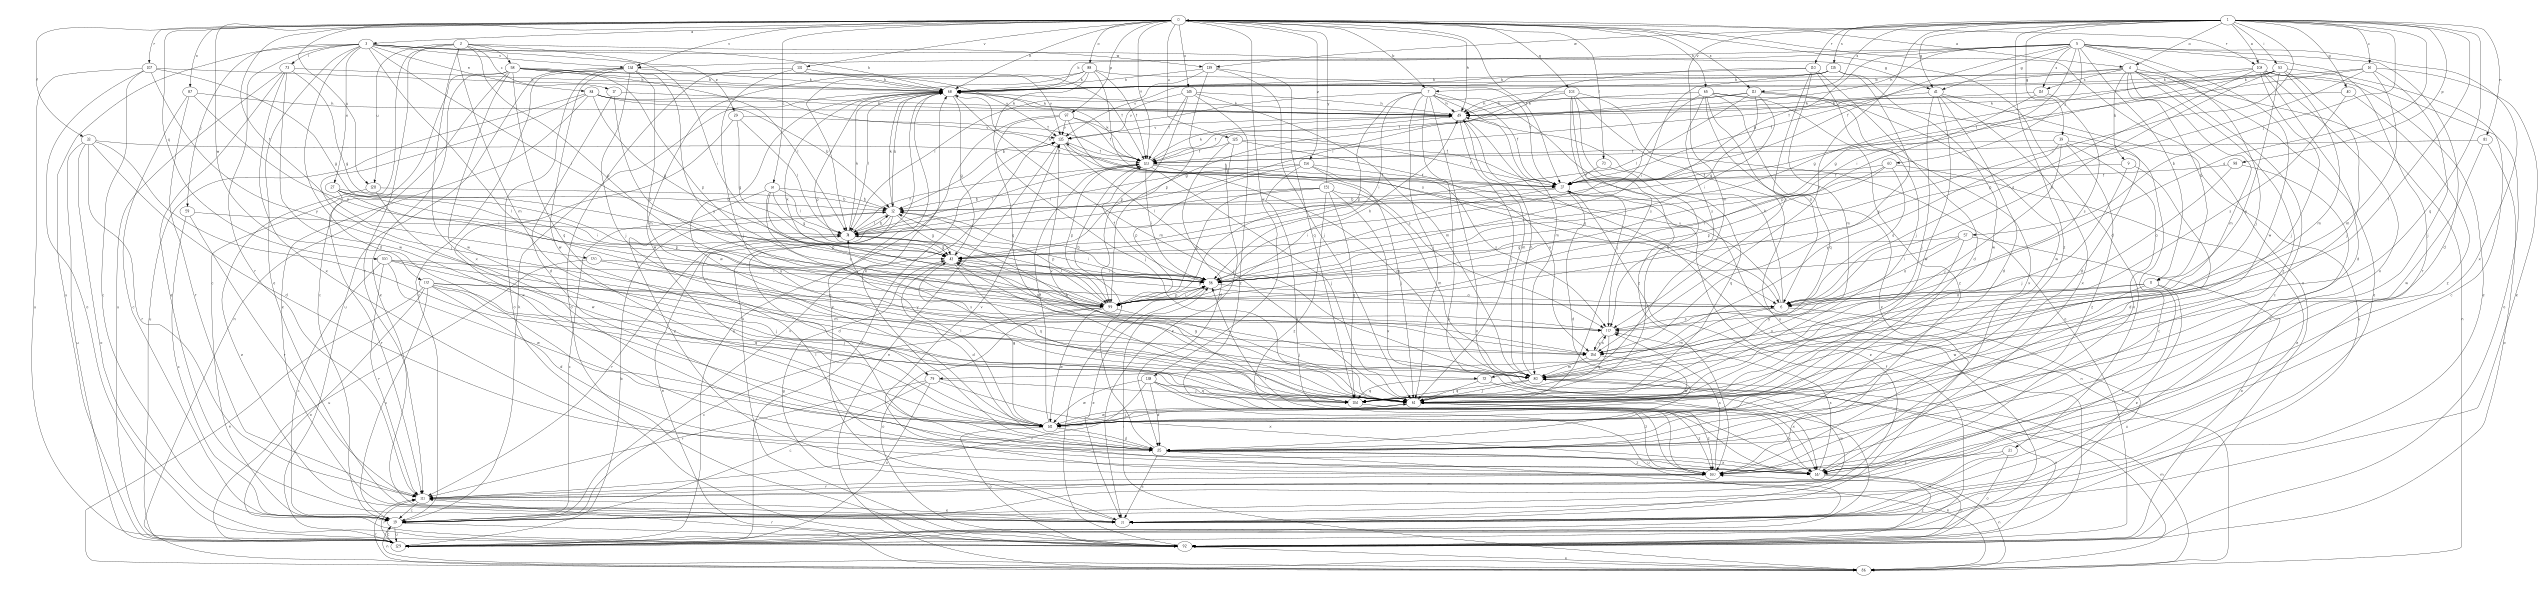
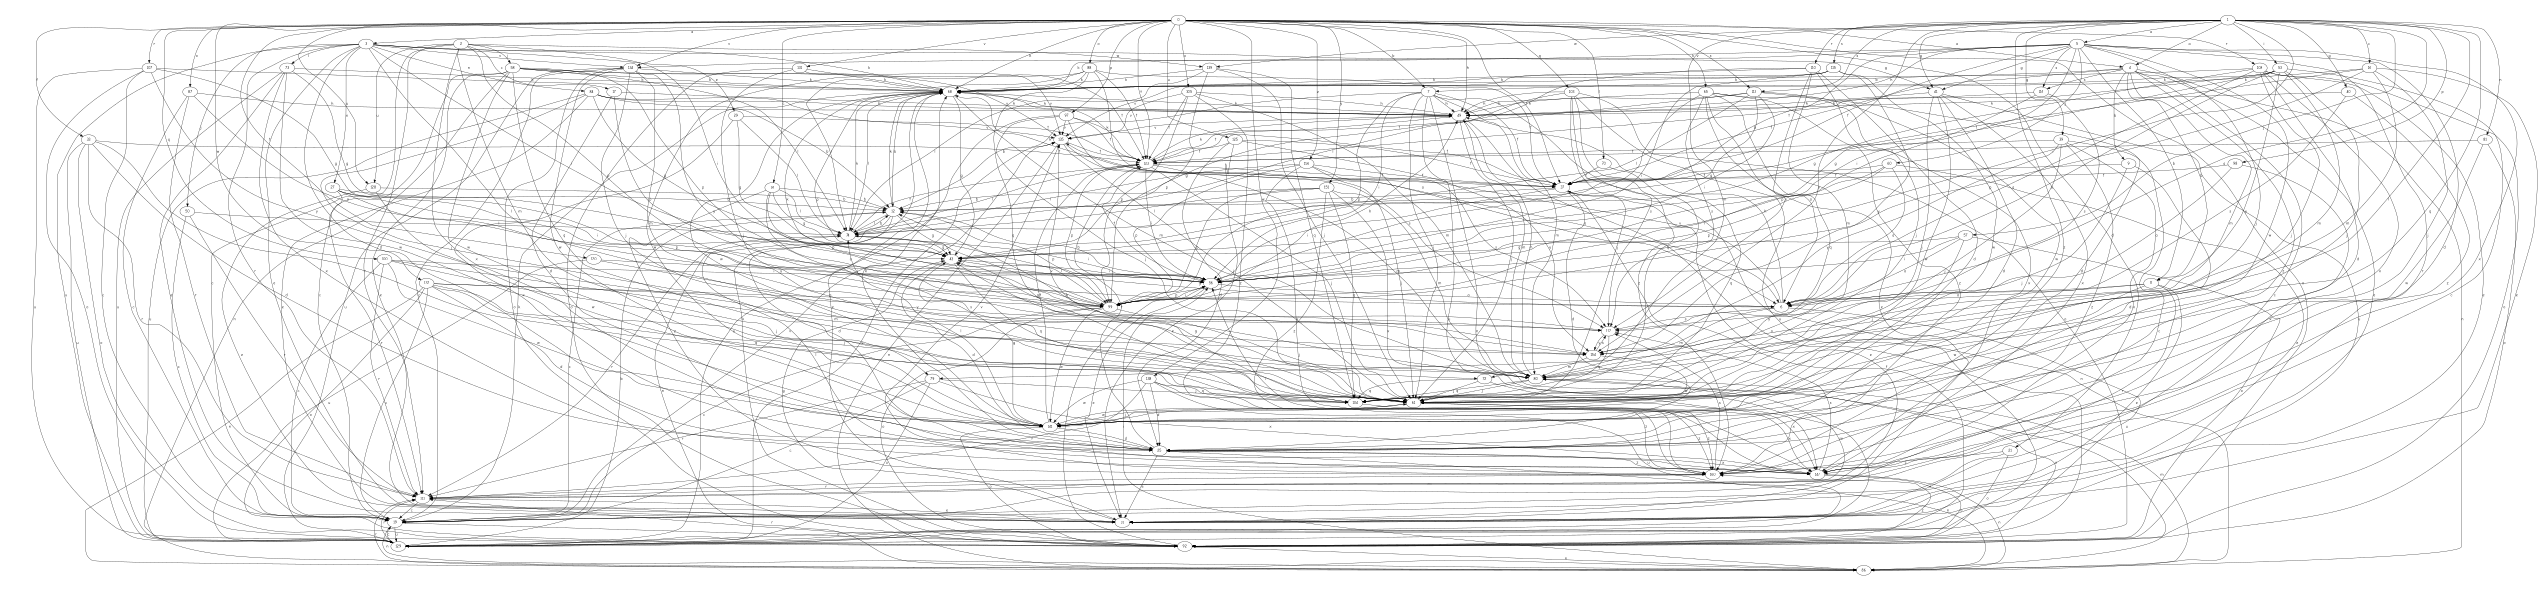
edge "151" -> "0": reversed
edge "1" -> "108": now "1" -> "5"
node "145": label "145" -> "105"
node "59": label "59" -> "50"
